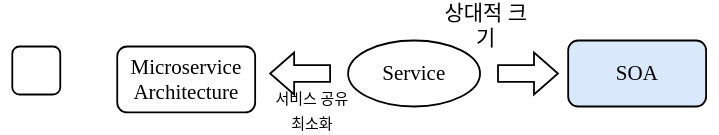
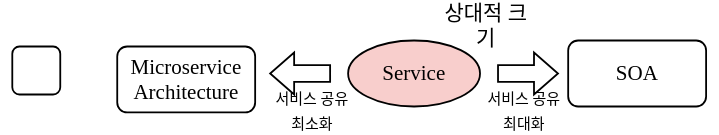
node "Service": fillcolor #ffffff -> #f8cecc
node "SOA": fillcolor #dae8fc -> #ffffff
node "서비스 공유 최대화": added
